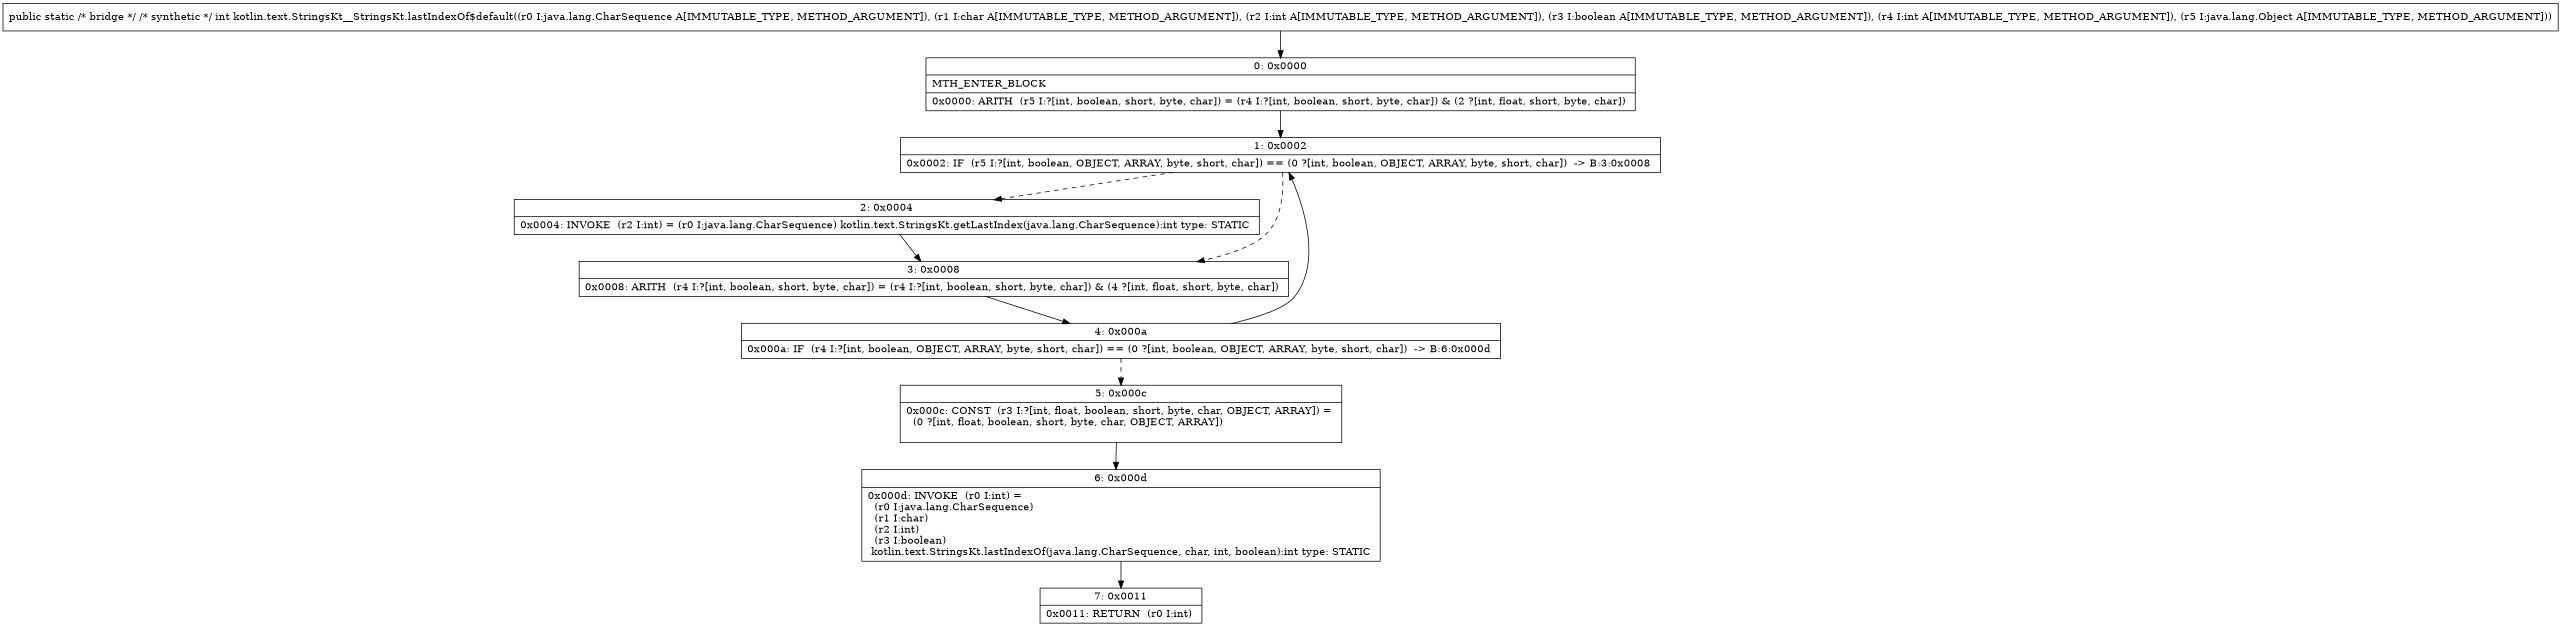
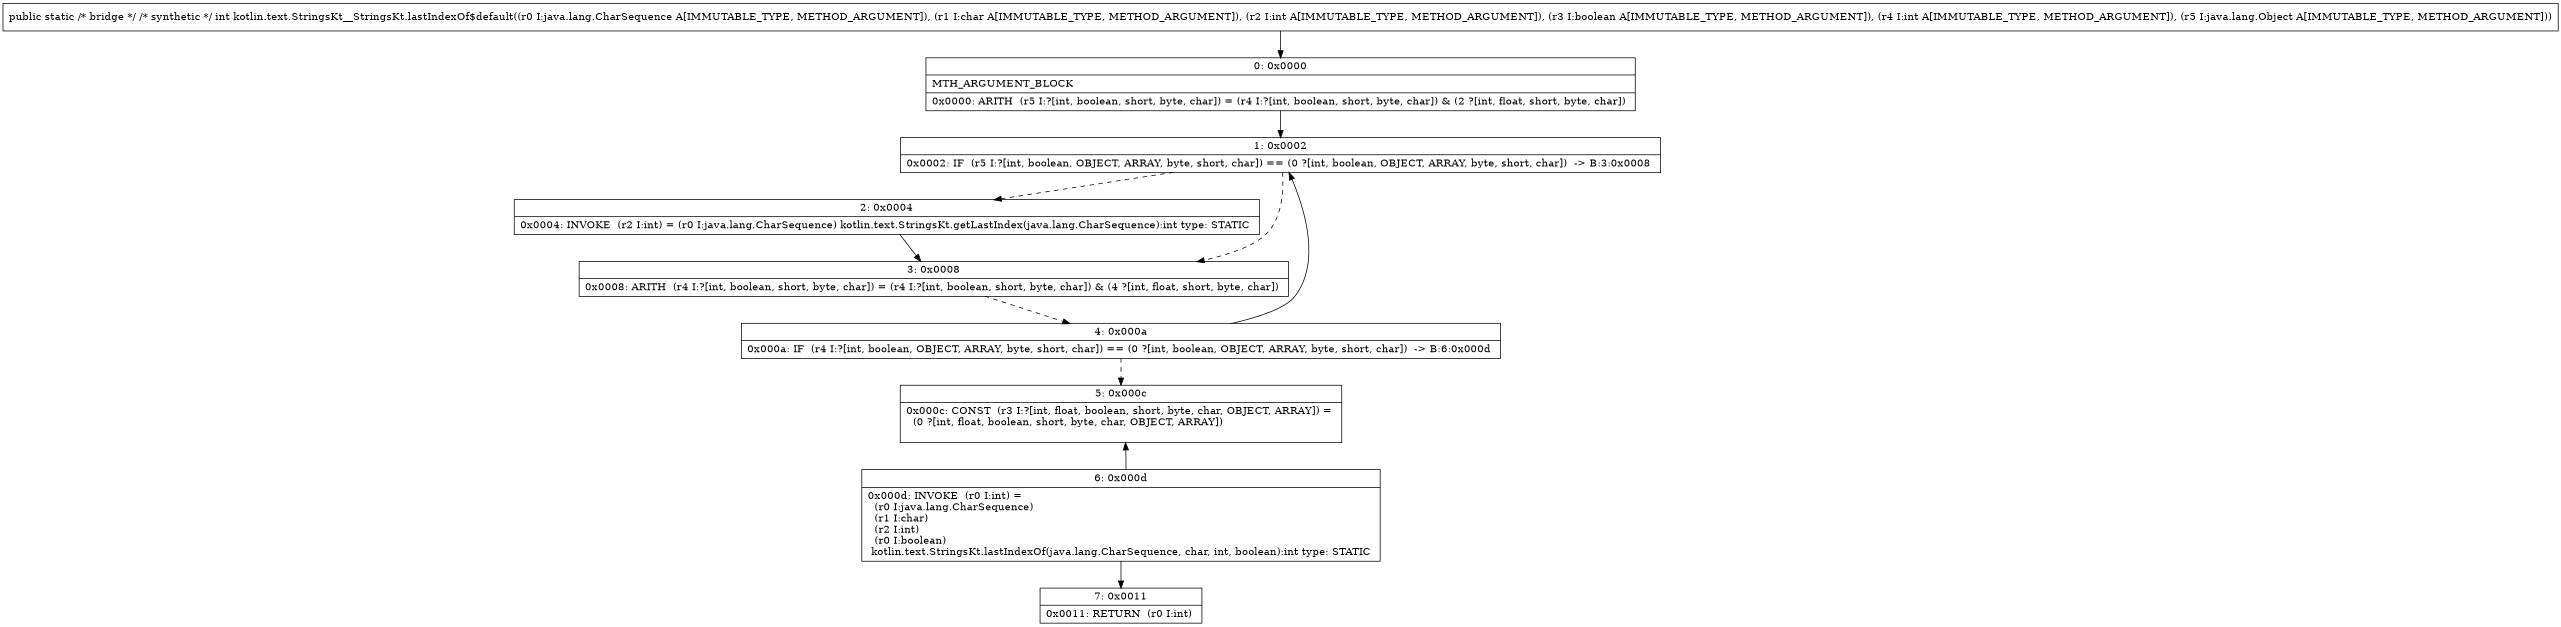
node "0: 0x0000": text "MTH_ENTER_BLOCK" -> "MTH_ARGUMENT_BLOCK"
edge "3: 0x0008" -> "4: 0x000a": style solid -> dashed
edge "5: 0x000c" -> "6: 0x000d": reversed
node "6: 0x000d": text "(r3 I:boolean)" -> "(r0 I:boolean)"
